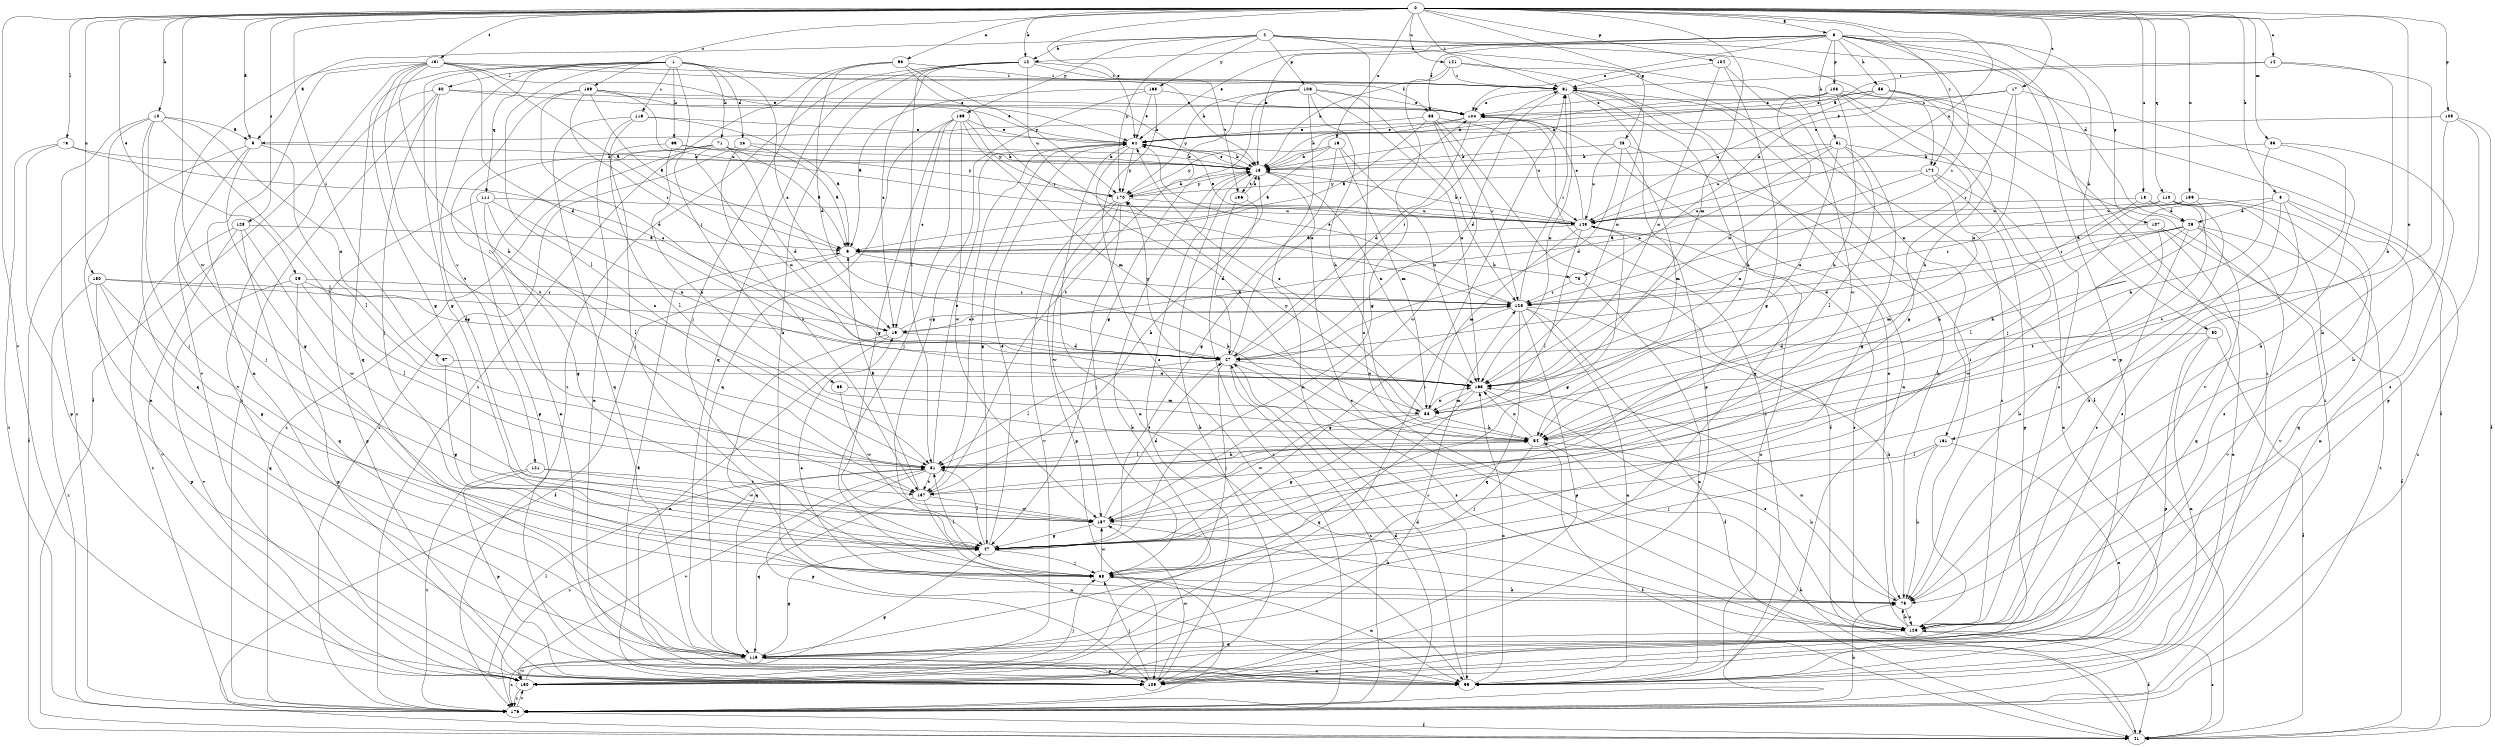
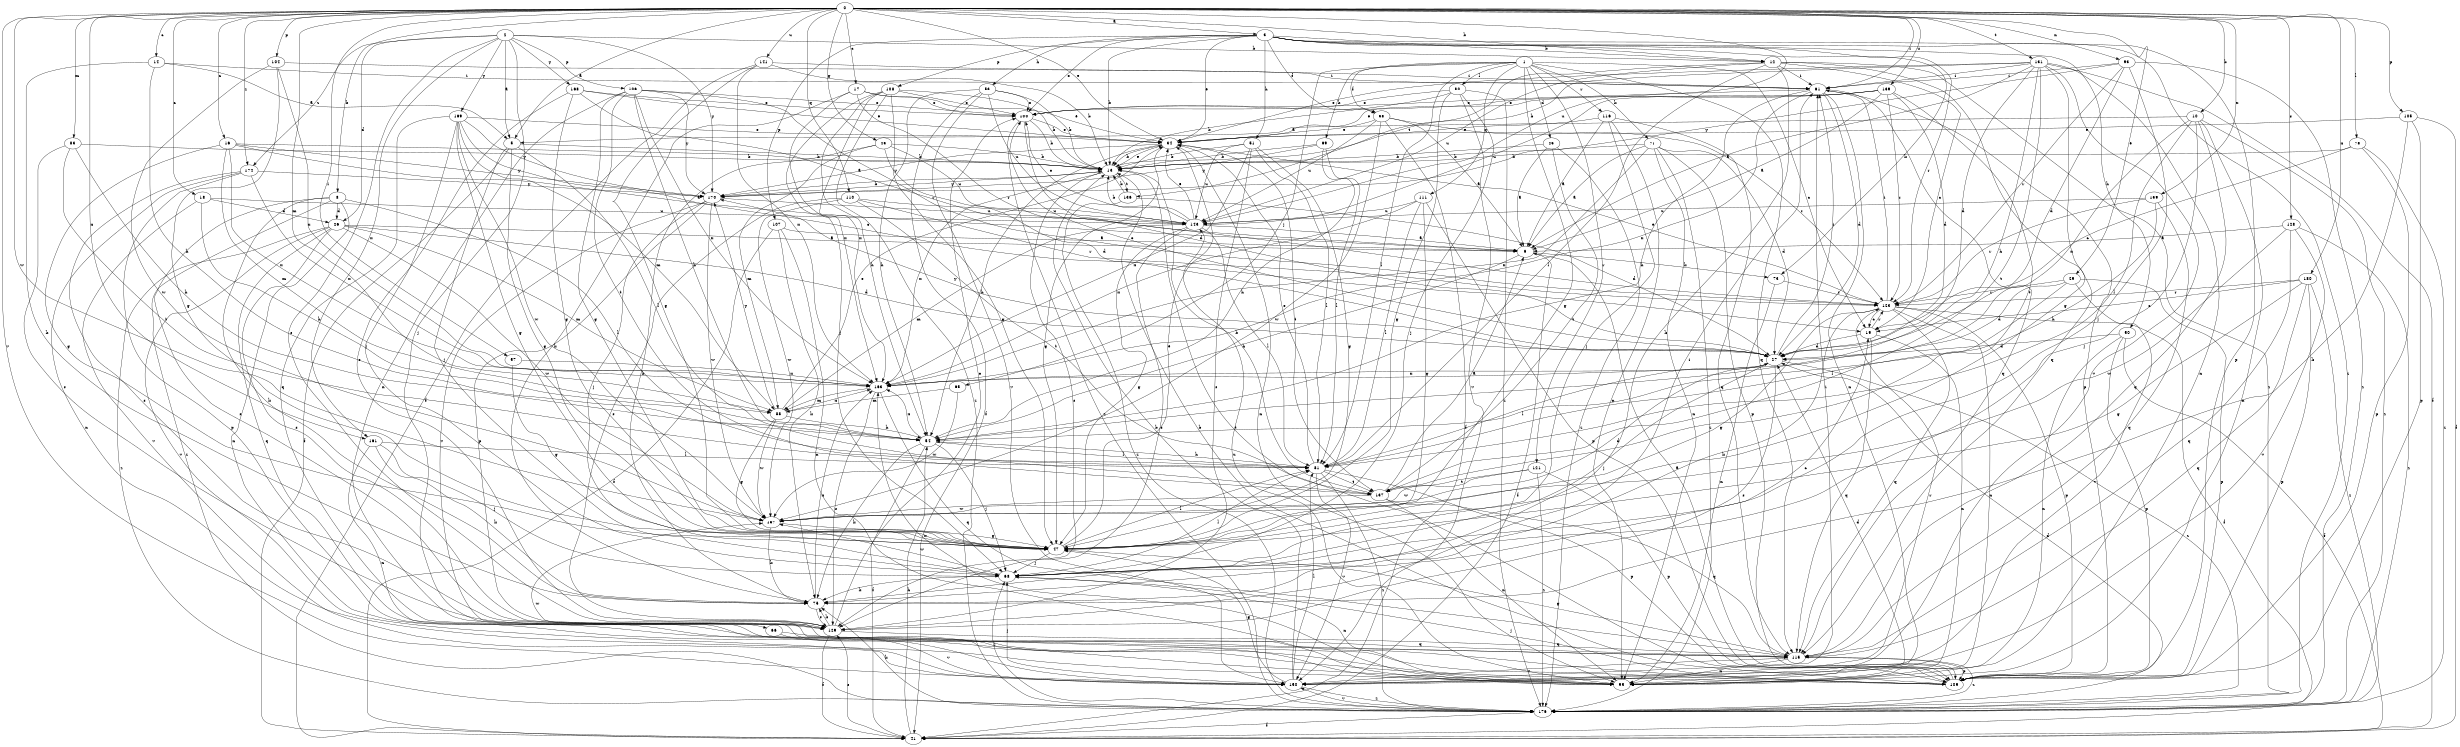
edge "51" -> "19": removed, label "c"
node "66": added
